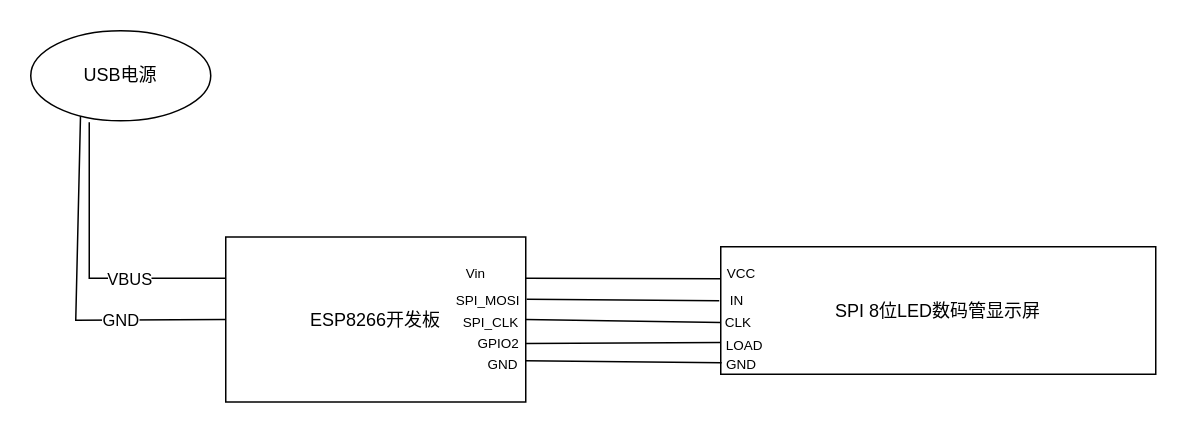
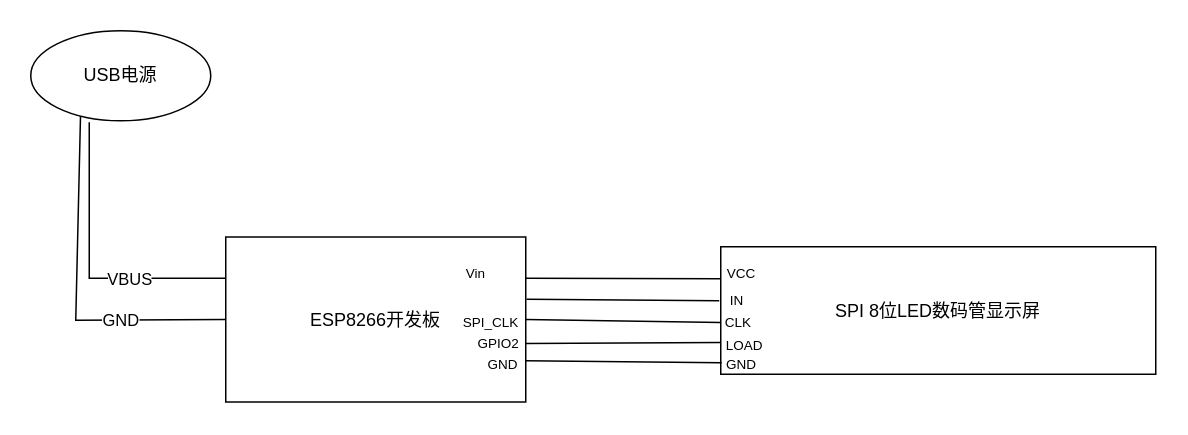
node "SPI_MOSI": removed
